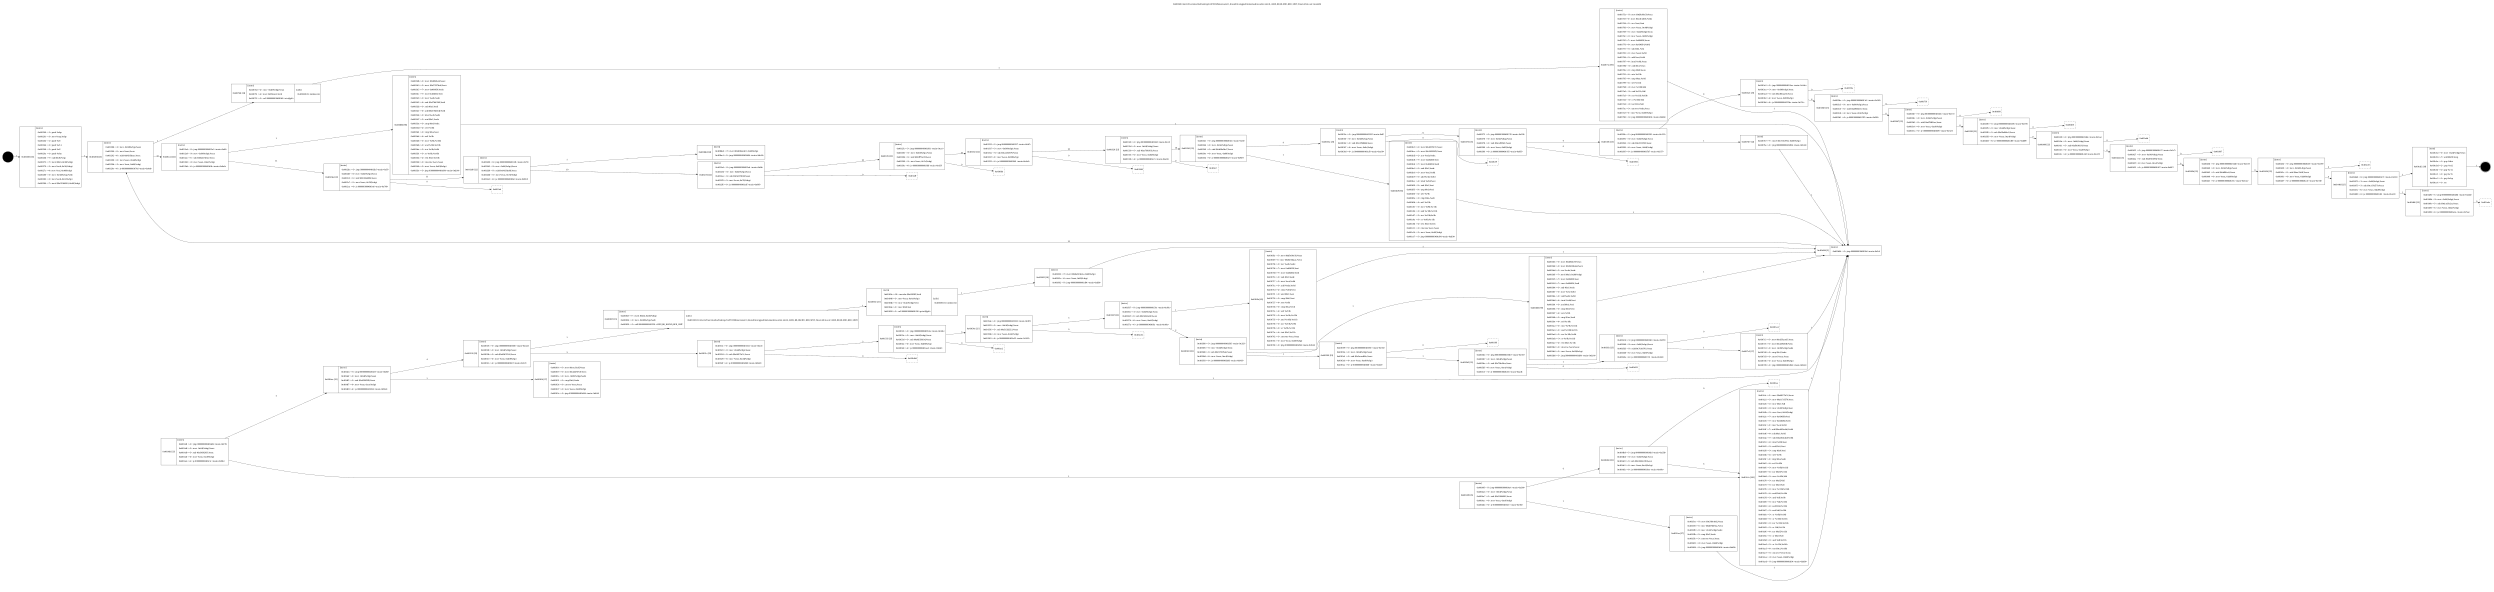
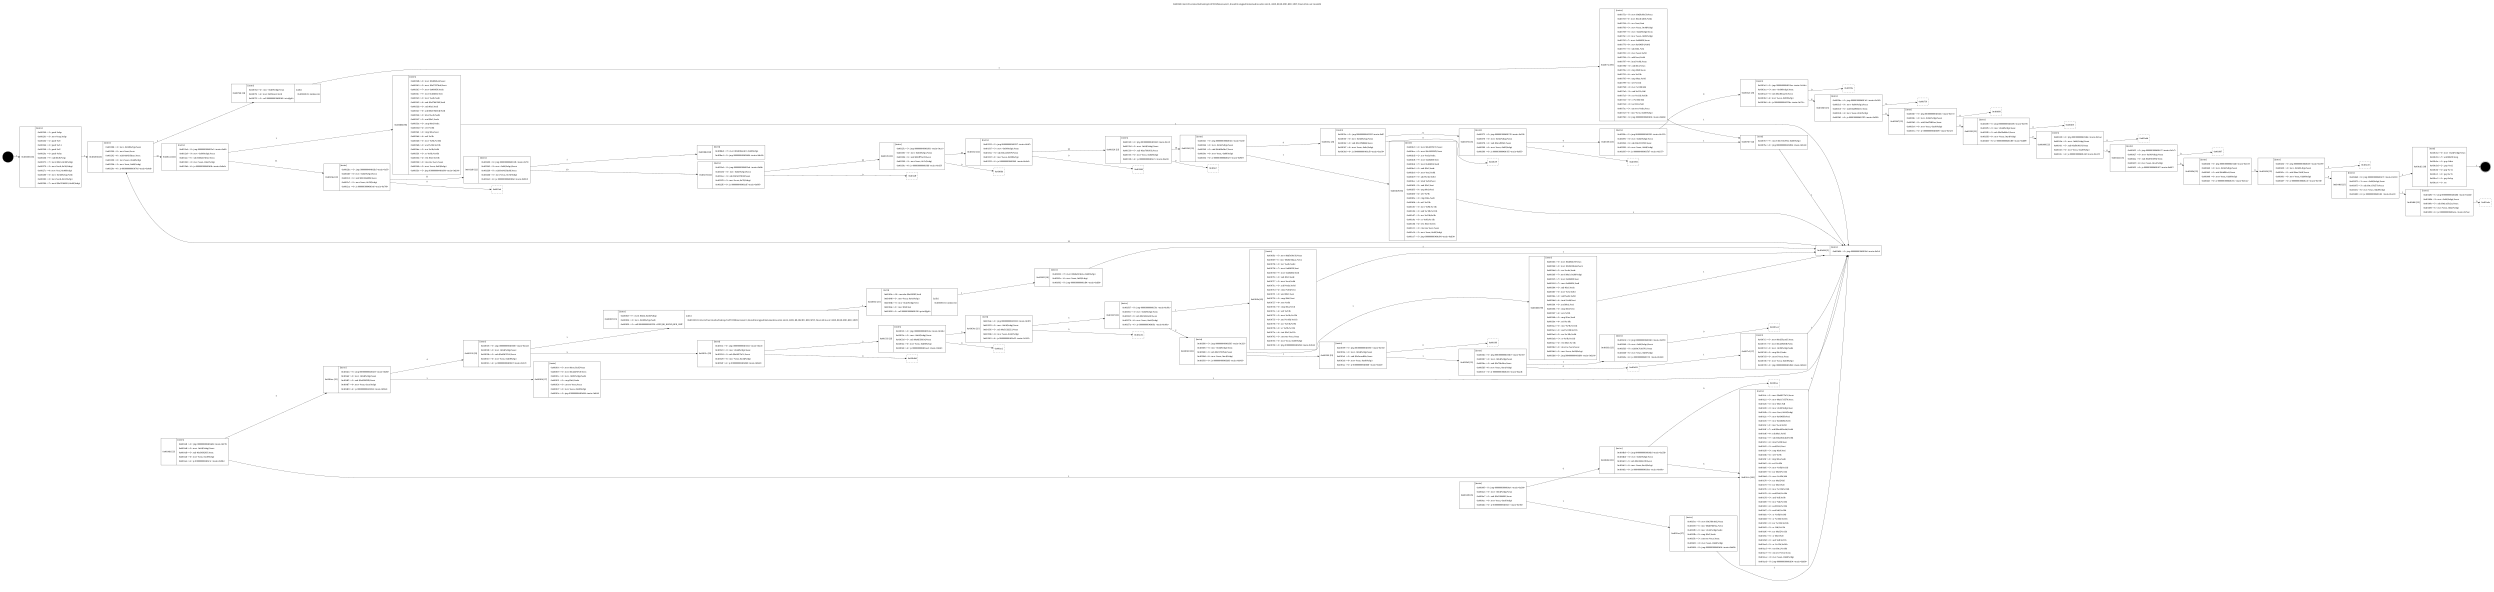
edge "0x40175a [93]" -> "0x401d94 [5]": now "0x40175a [93]" -> "0x4017b7 [12]"
edge "0x4015cb [25]" -> "0x4017c3 [27]": now "0x401d31" -> "0x4017c3 [27]"
